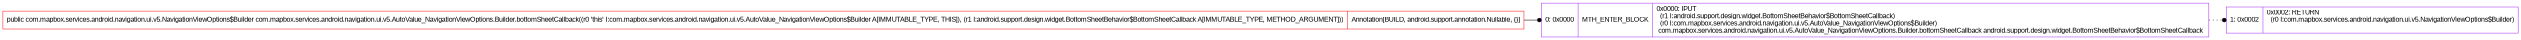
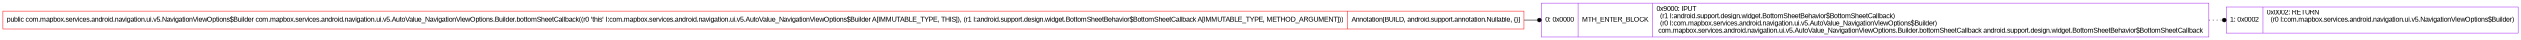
node "0: 0x0000": text "0x0000: IPUT" -> "0x9000: IPUT"
